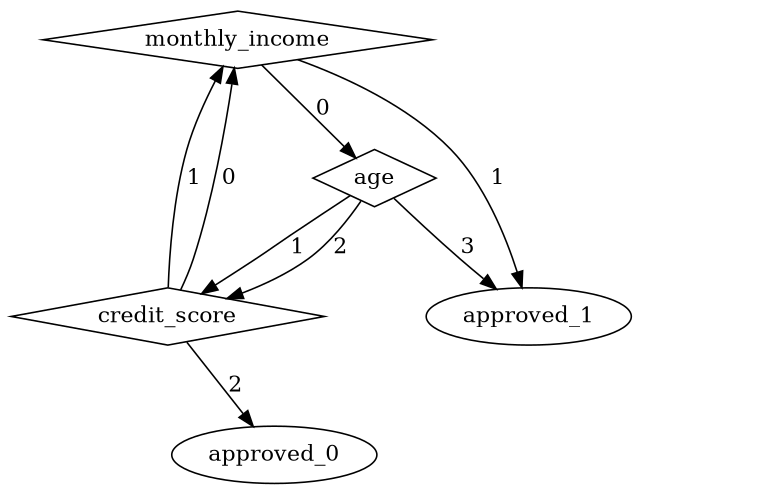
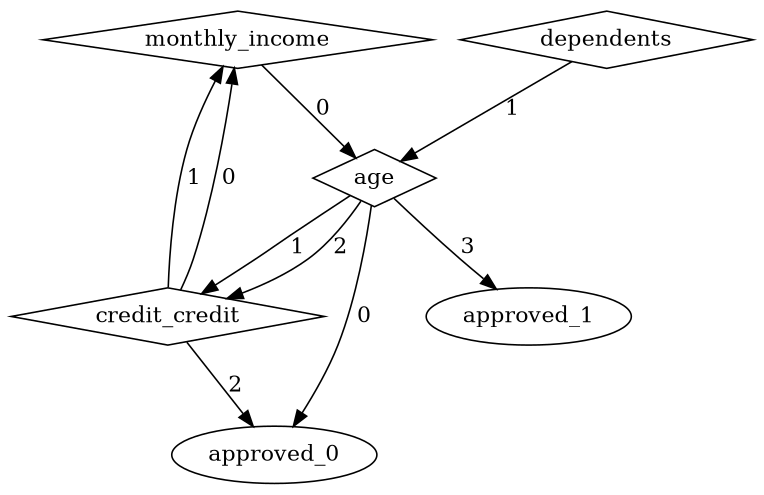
node "dependents": added
edge "monthly_income" -> "approved_1": removed, label "1"
edge "age" -> "approved_0": added, label "0"
node "credit_score": label "credit_score" -> "credit_credit"
